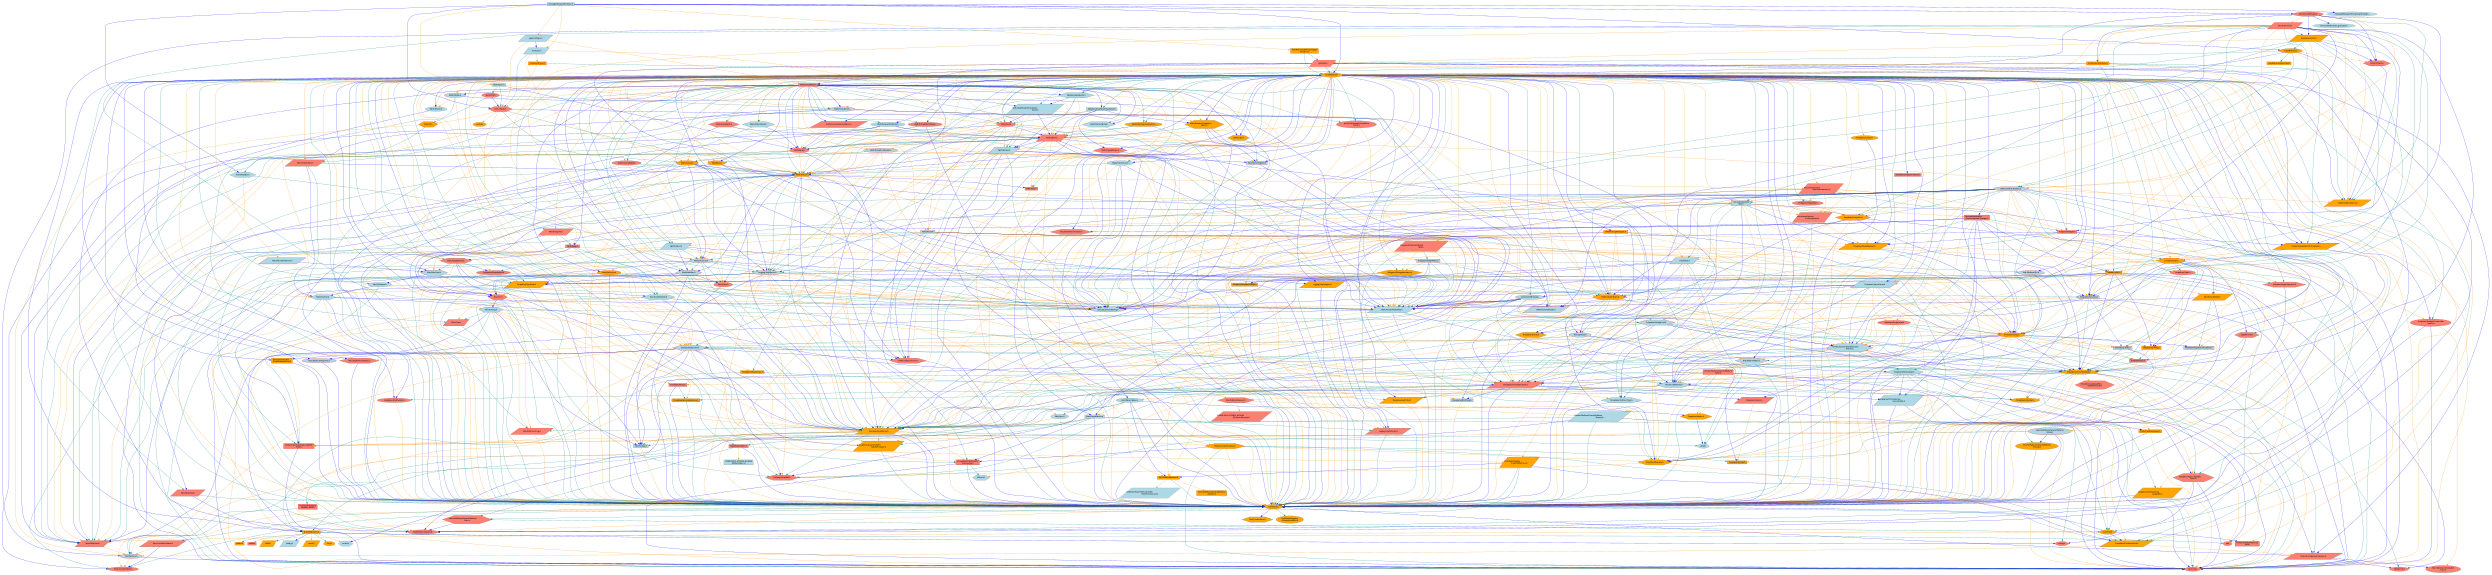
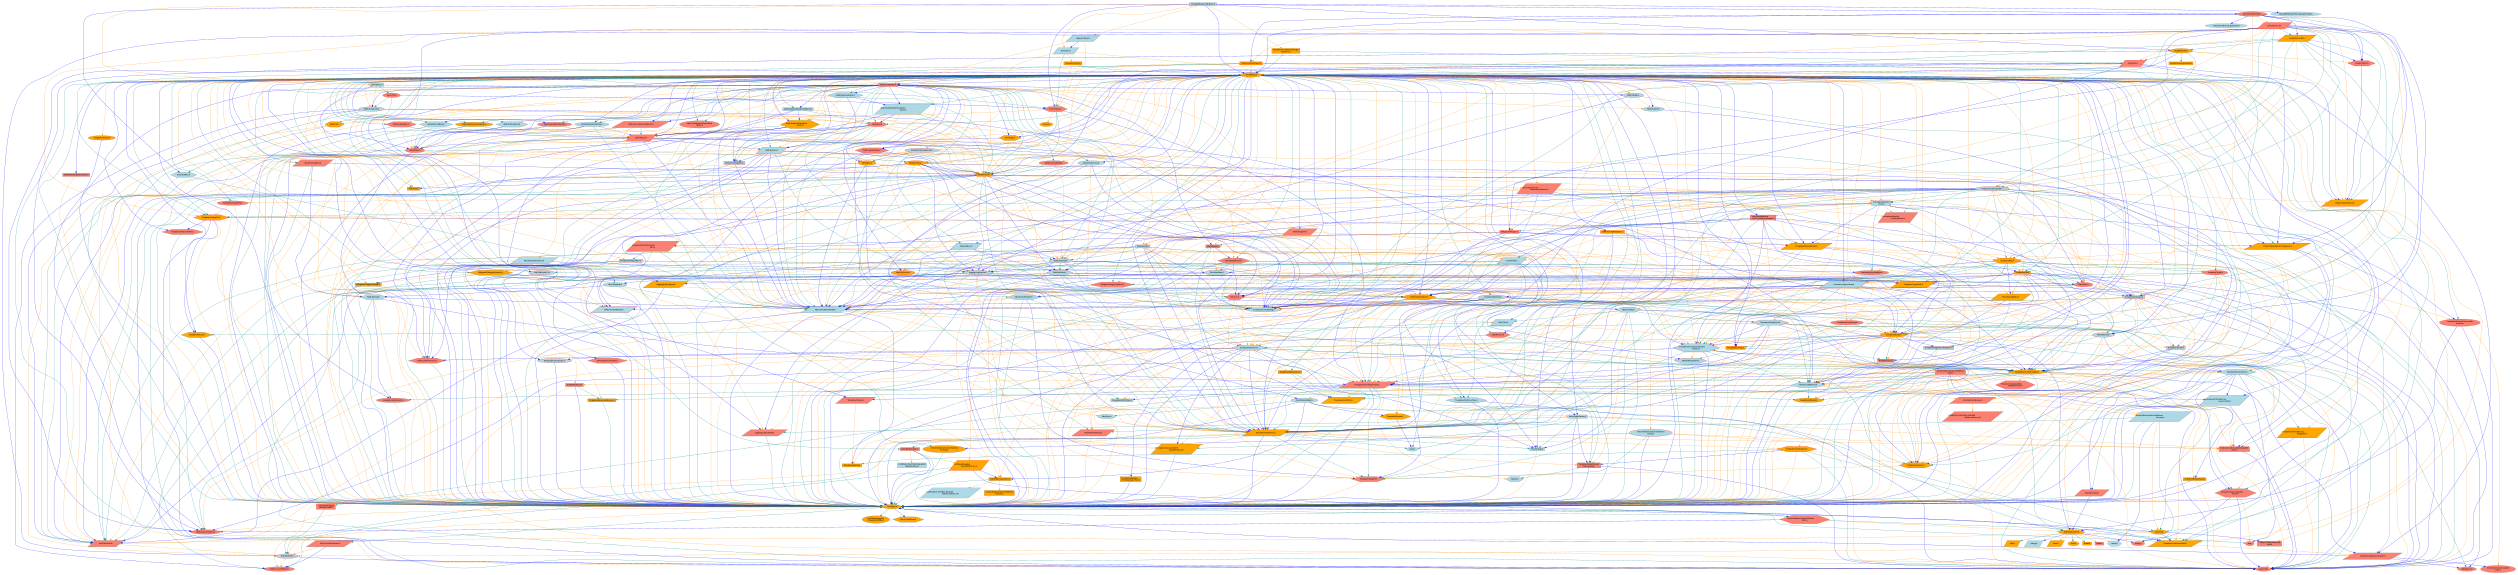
edge "CoreMinimal.h" -> "Internationalization /TextNamespaceFwd.h": removed
node "Math/Axis.h": fillcolor salmon -> orange
edge "Math/Box2D.h" -> "Math/IntRect.h": now "Math/Box2D.h" -> "Math/UnrealMathUtility.h"
edge "Delegates/Delegate.h" -> "Delegates/MulticastDelegate Base.h": added
node "Misc/Char.h": fillcolor salmon -> lightblue
node "HAL/PlatformMemory.h": shape hexagon -> parallelogram
node "HAL/PlatformCrt.h": shape note -> ellipse
